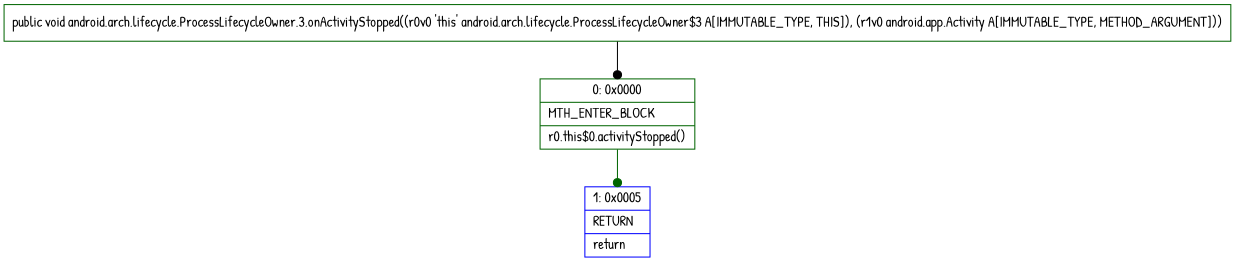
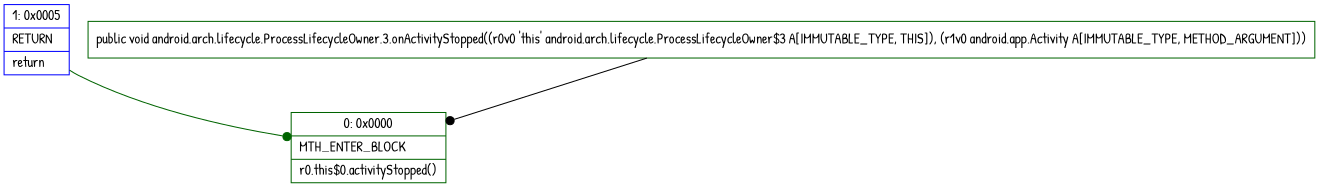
edge "0: 0x0000" -> "1: 0x0005": reversed
